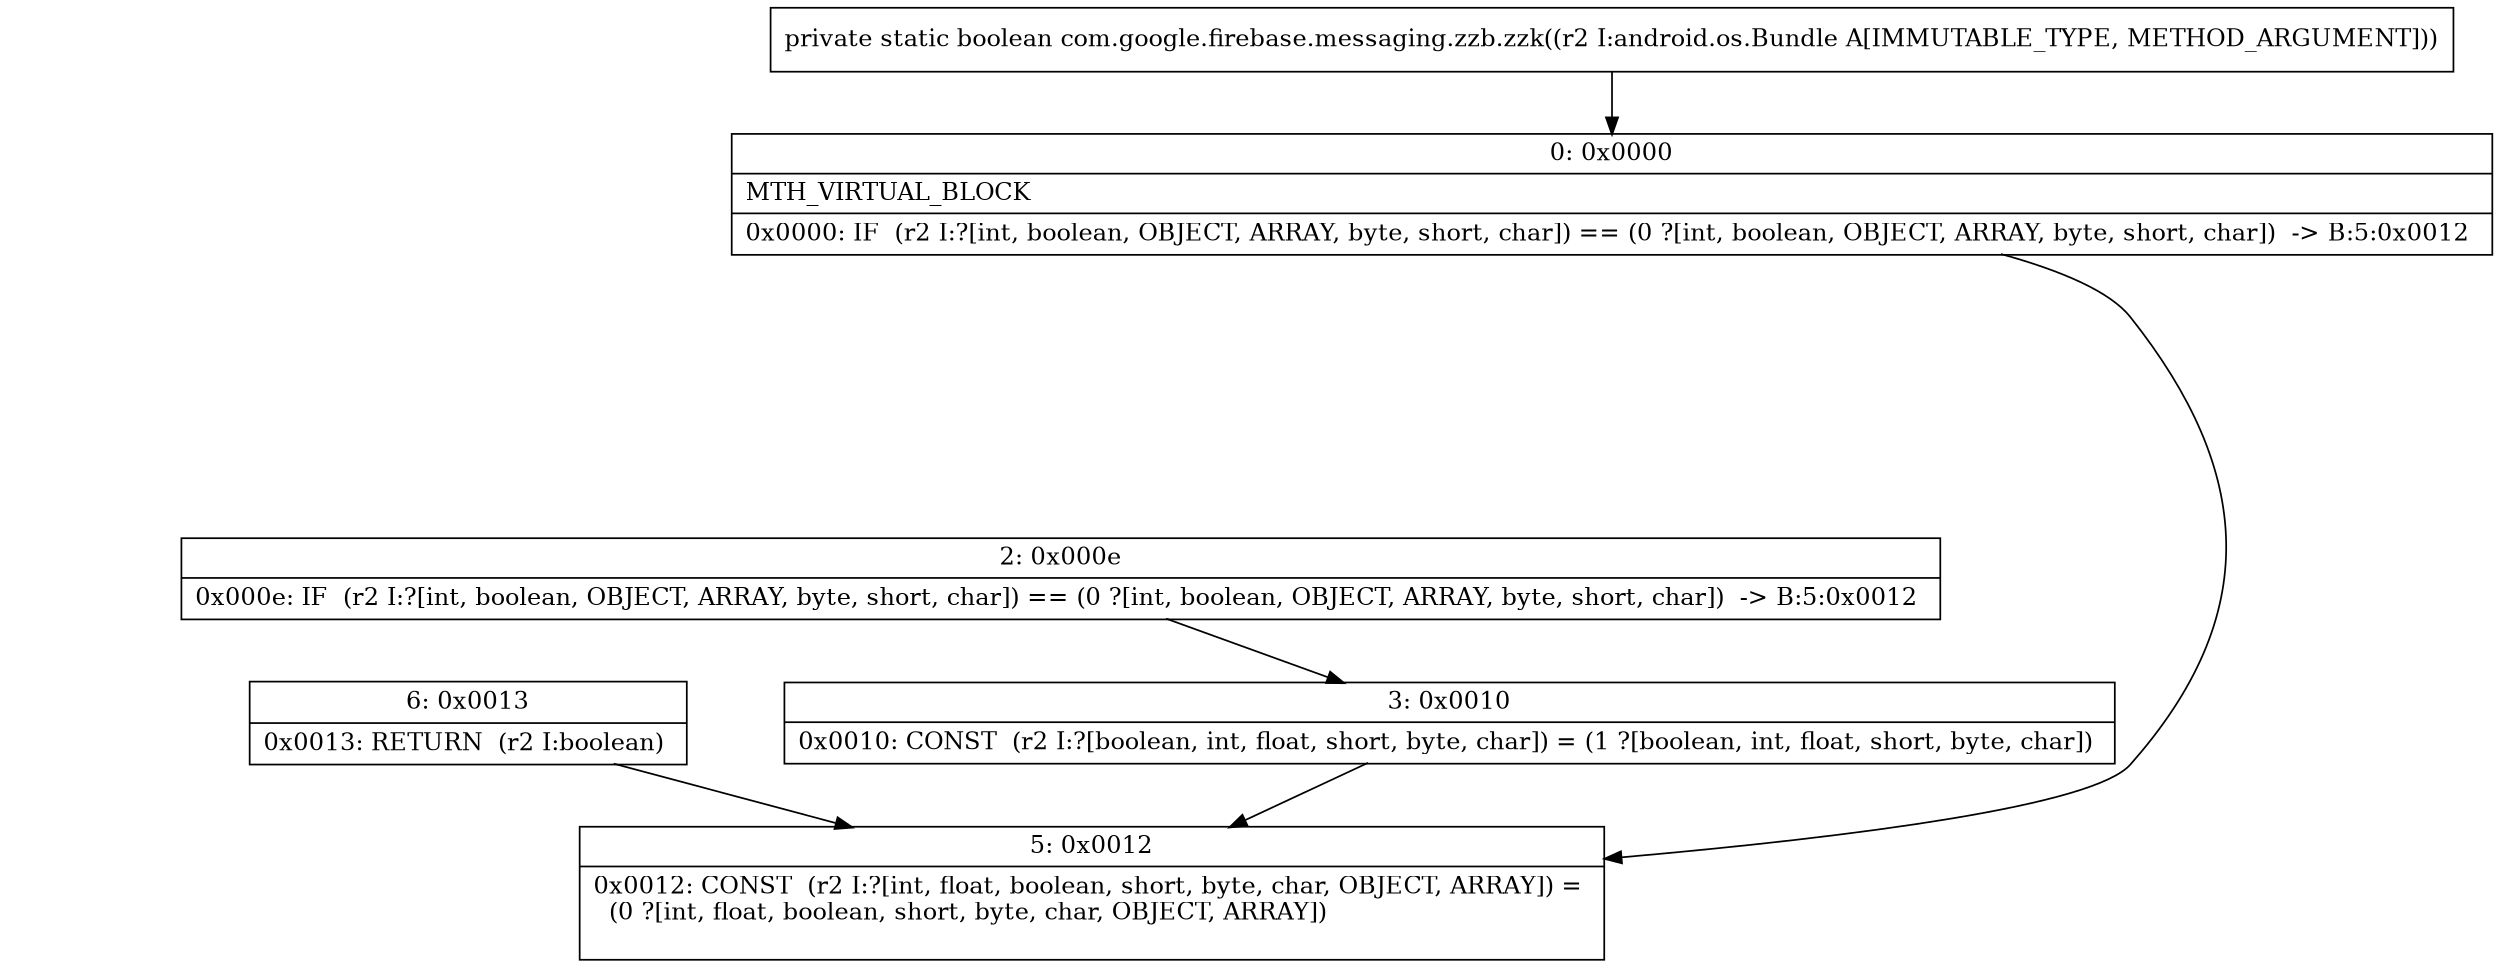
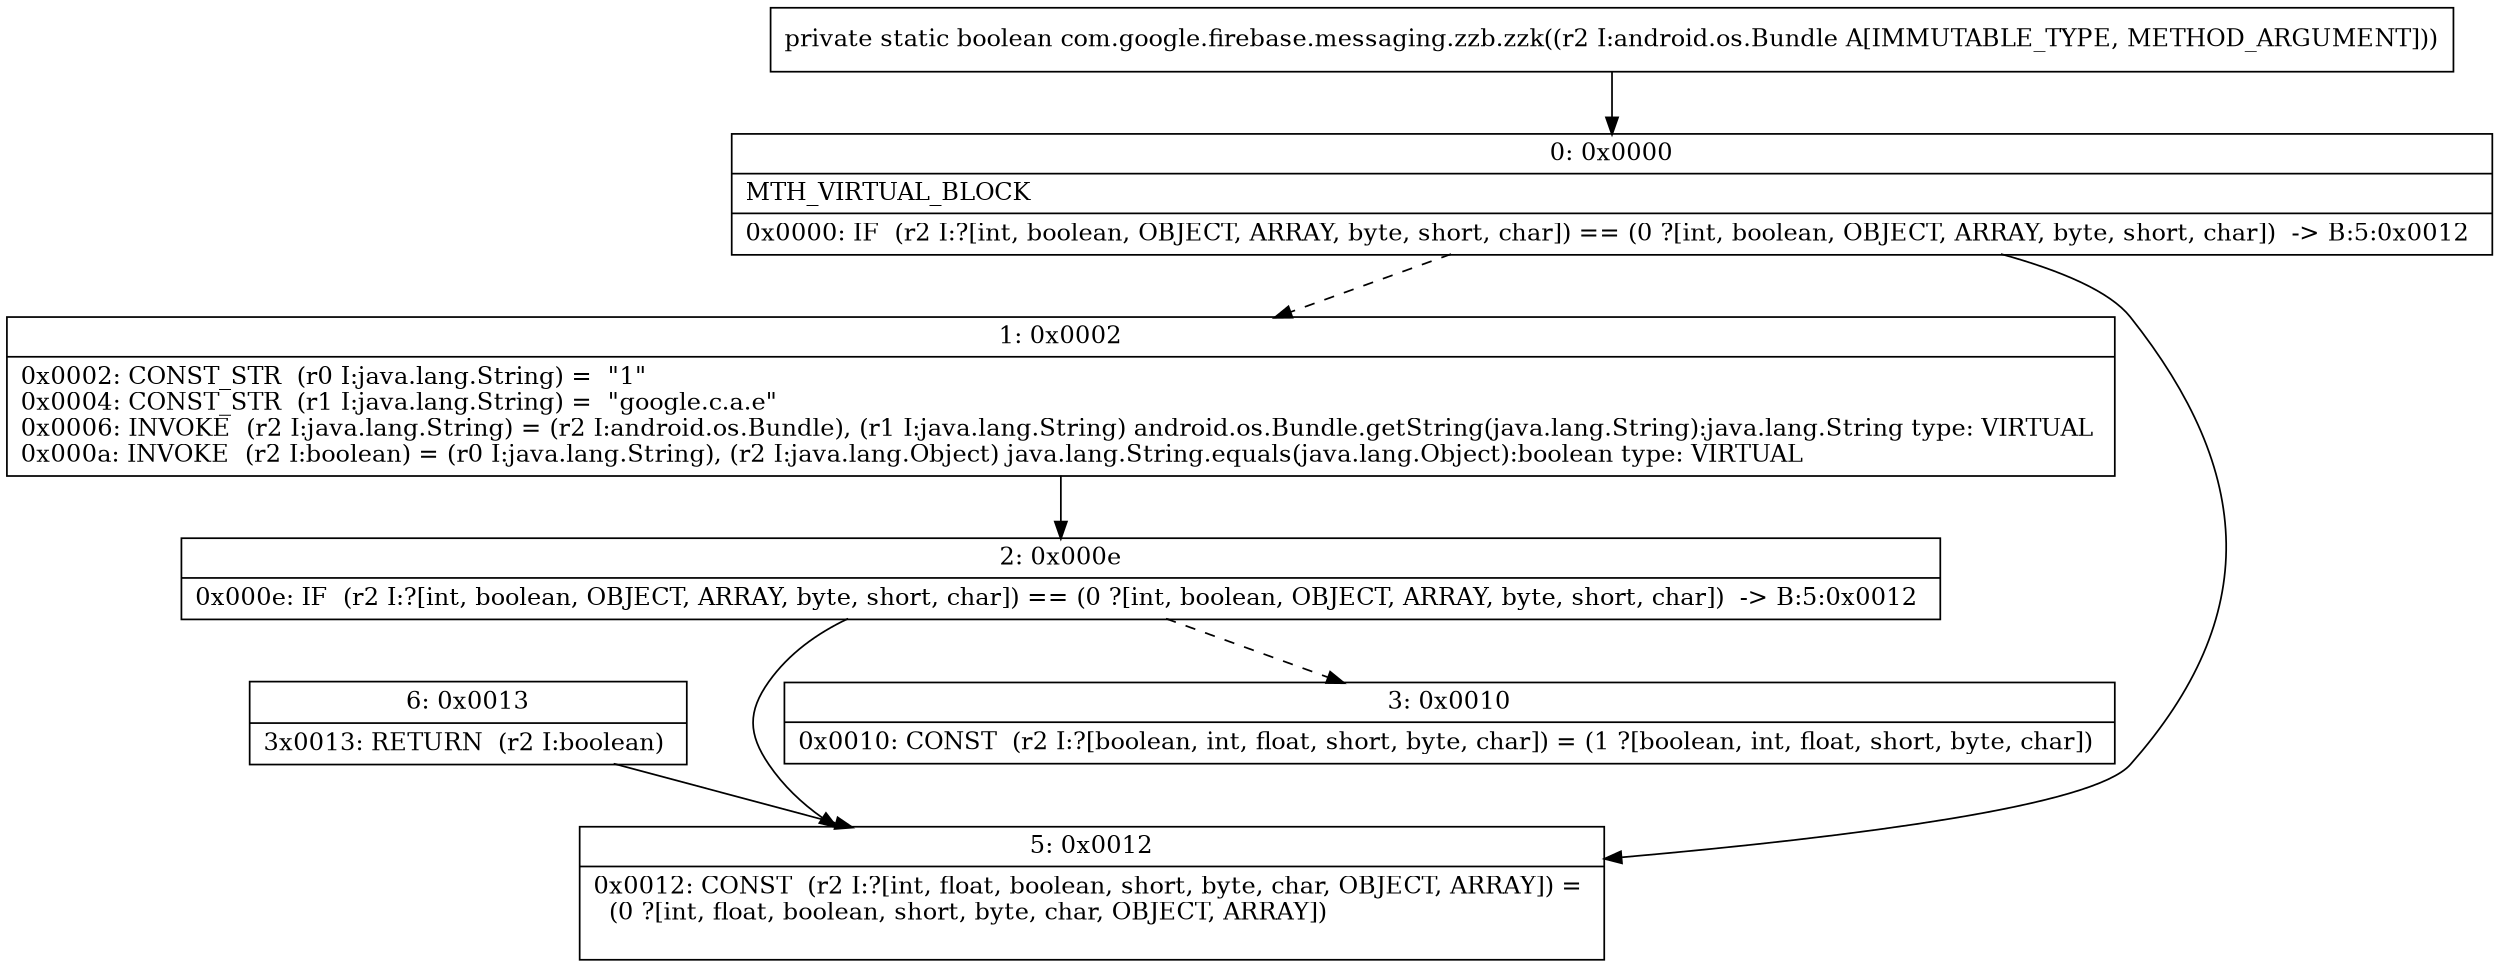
node "1: 0x0002": added
edge "2: 0x000e" -> "3: 0x0010": style solid -> dashed
node "6: 0x0013": text "0x0013: RETURN  (r2 I:boolean)" -> "3x0013: RETURN  (r2 I:boolean)"
edge "3: 0x0010" -> "5: 0x0012": now "2: 0x000e" -> "5: 0x0012"
